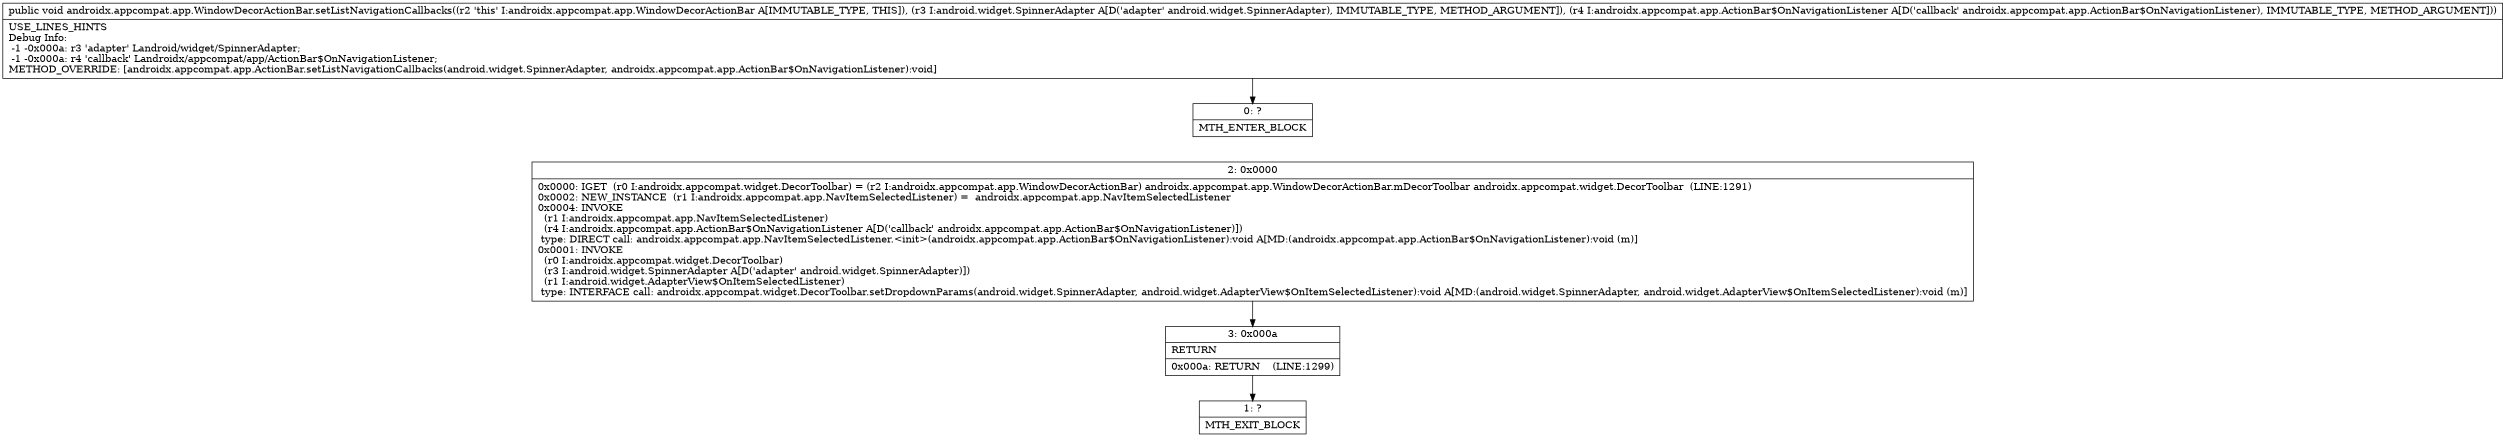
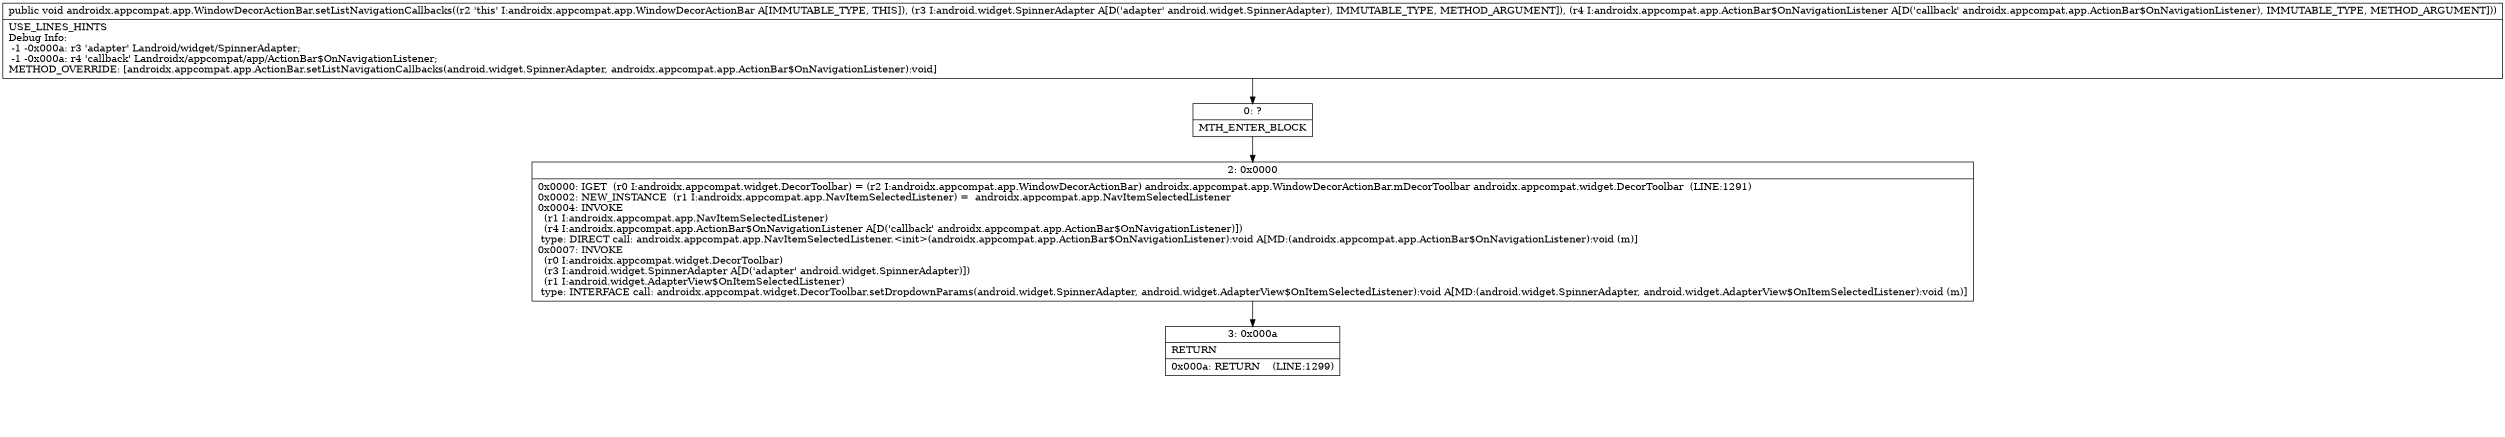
edge "0: ?" -> "2: 0x0000": added
node "2: 0x0000": text "0x0001: INVOKE" -> "0x0007: INVOKE"
node "1: ?": removed
